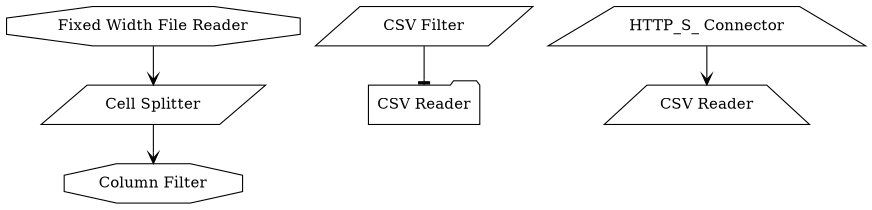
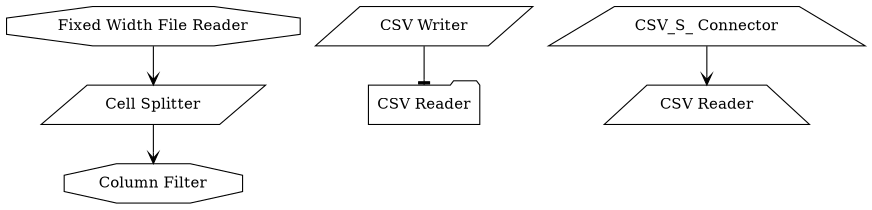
node "CSV Filter": label "CSV Filter" -> "CSV Writer"
node "HTTP_S_ Connector": label "HTTP_S_ Connector" -> "CSV_S_ Connector"
